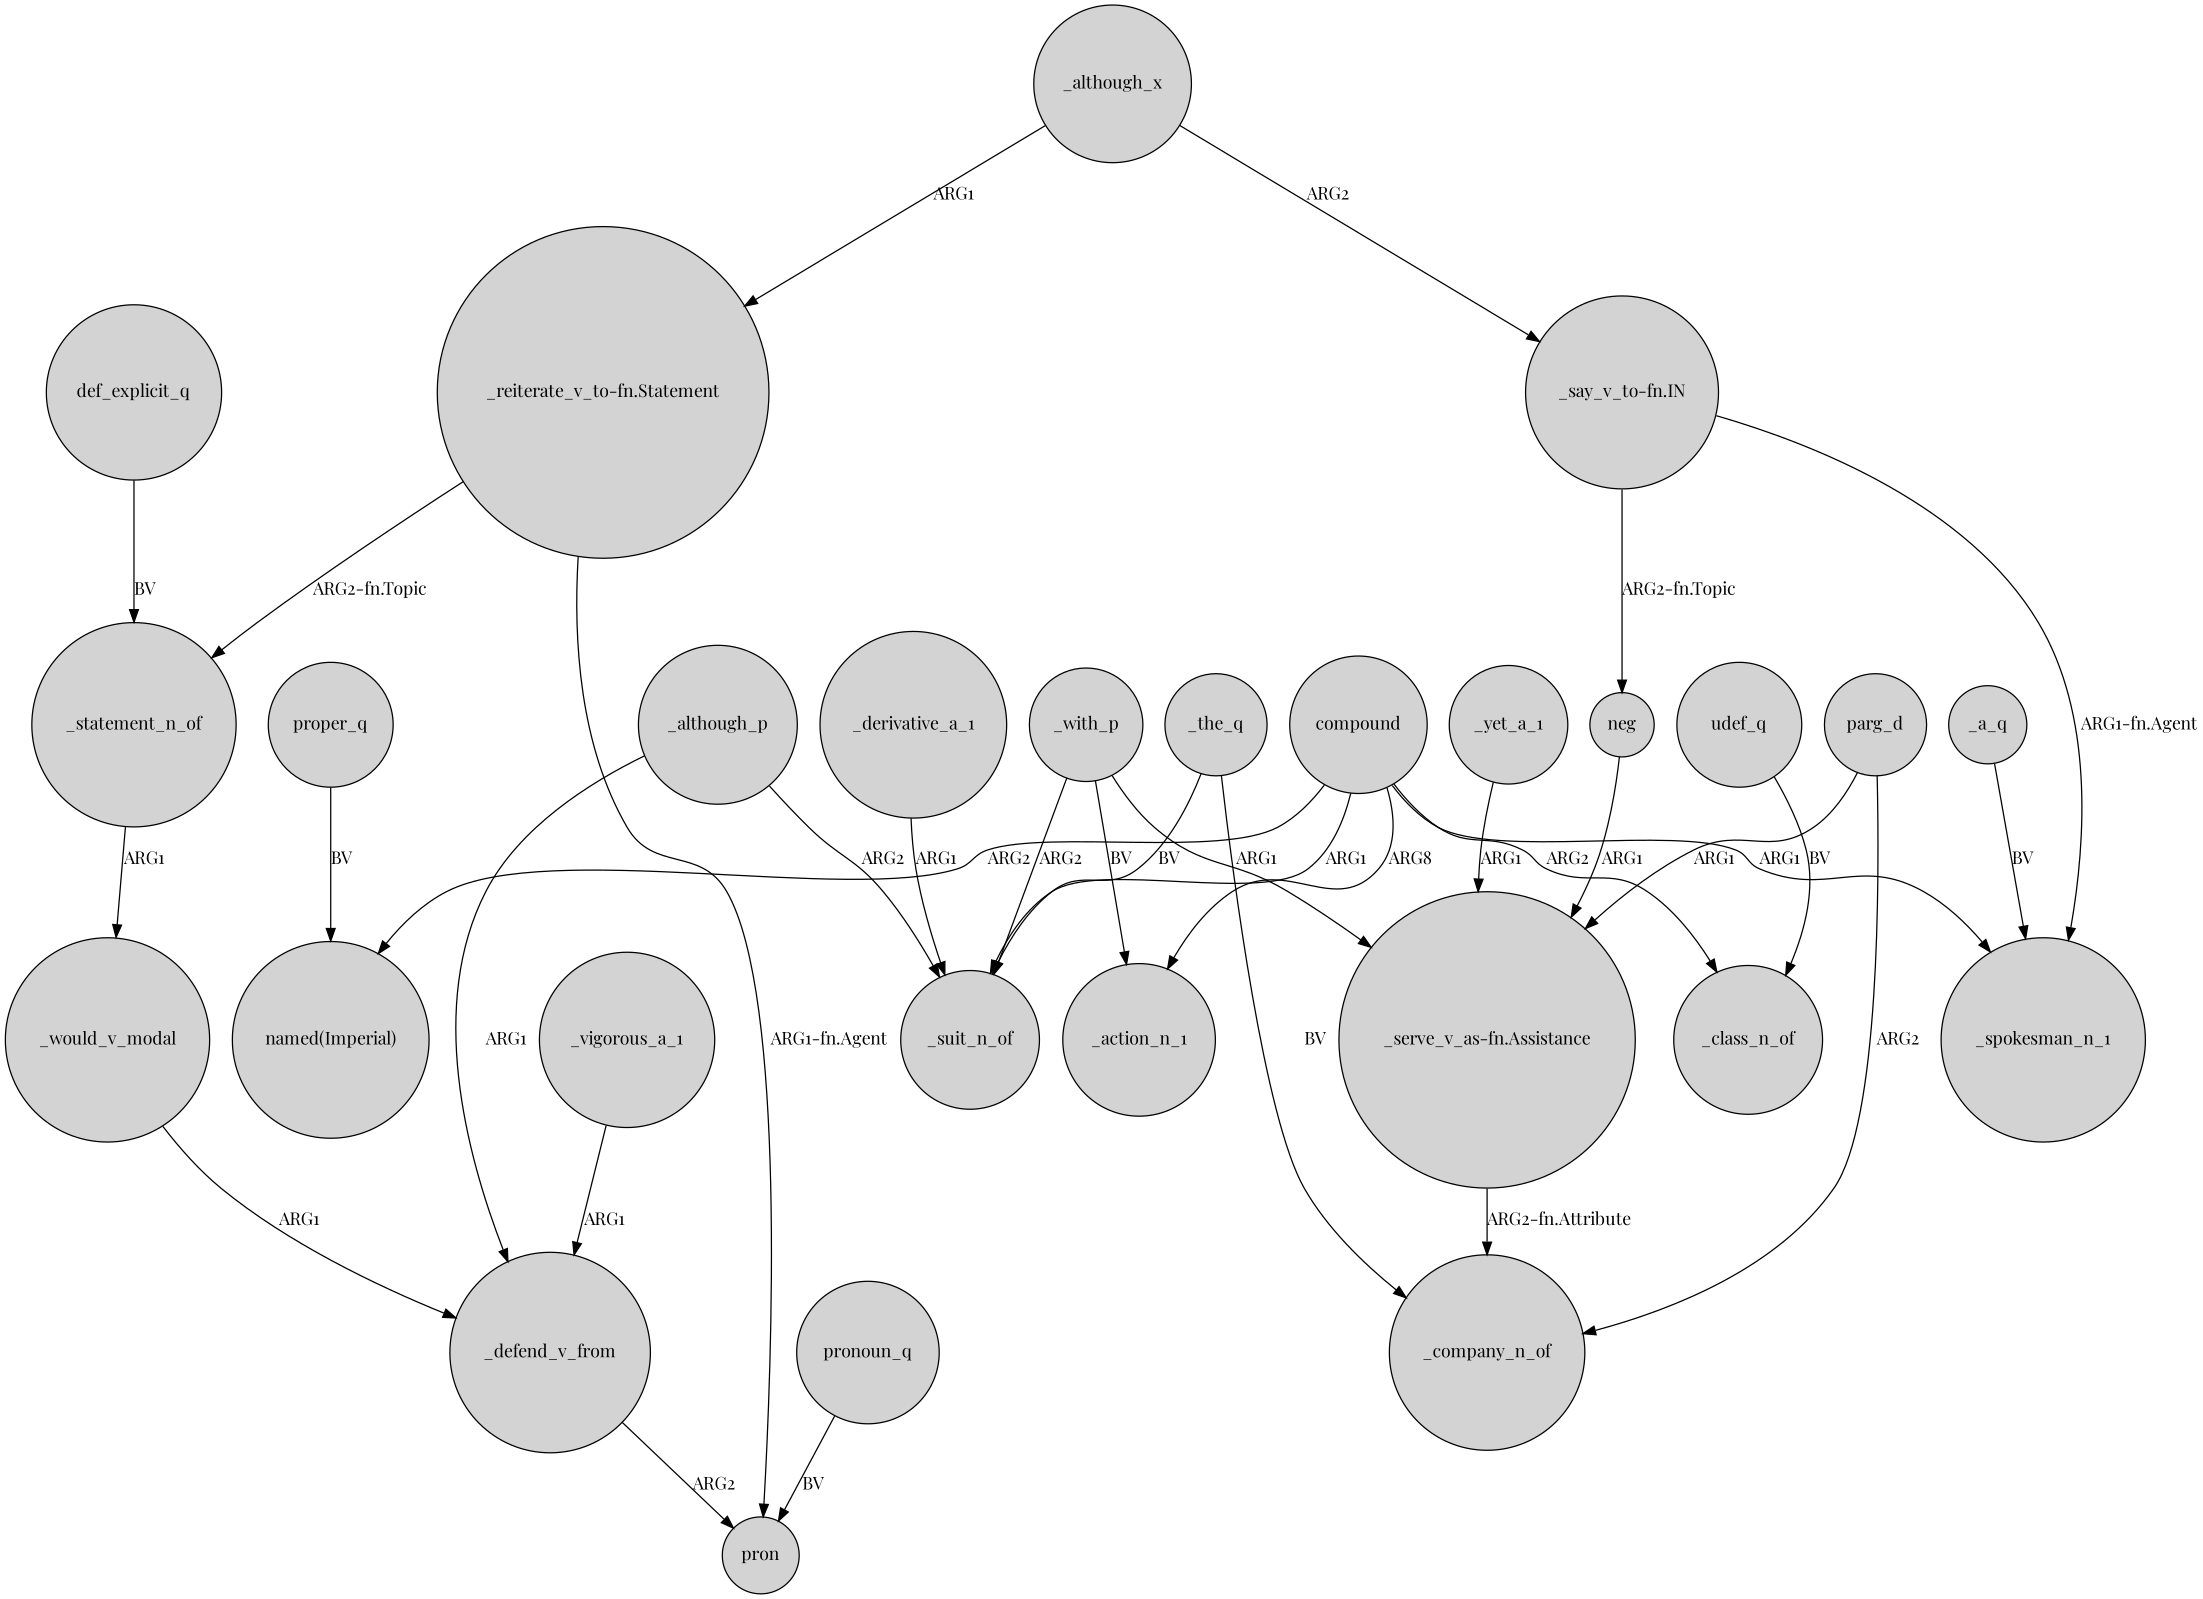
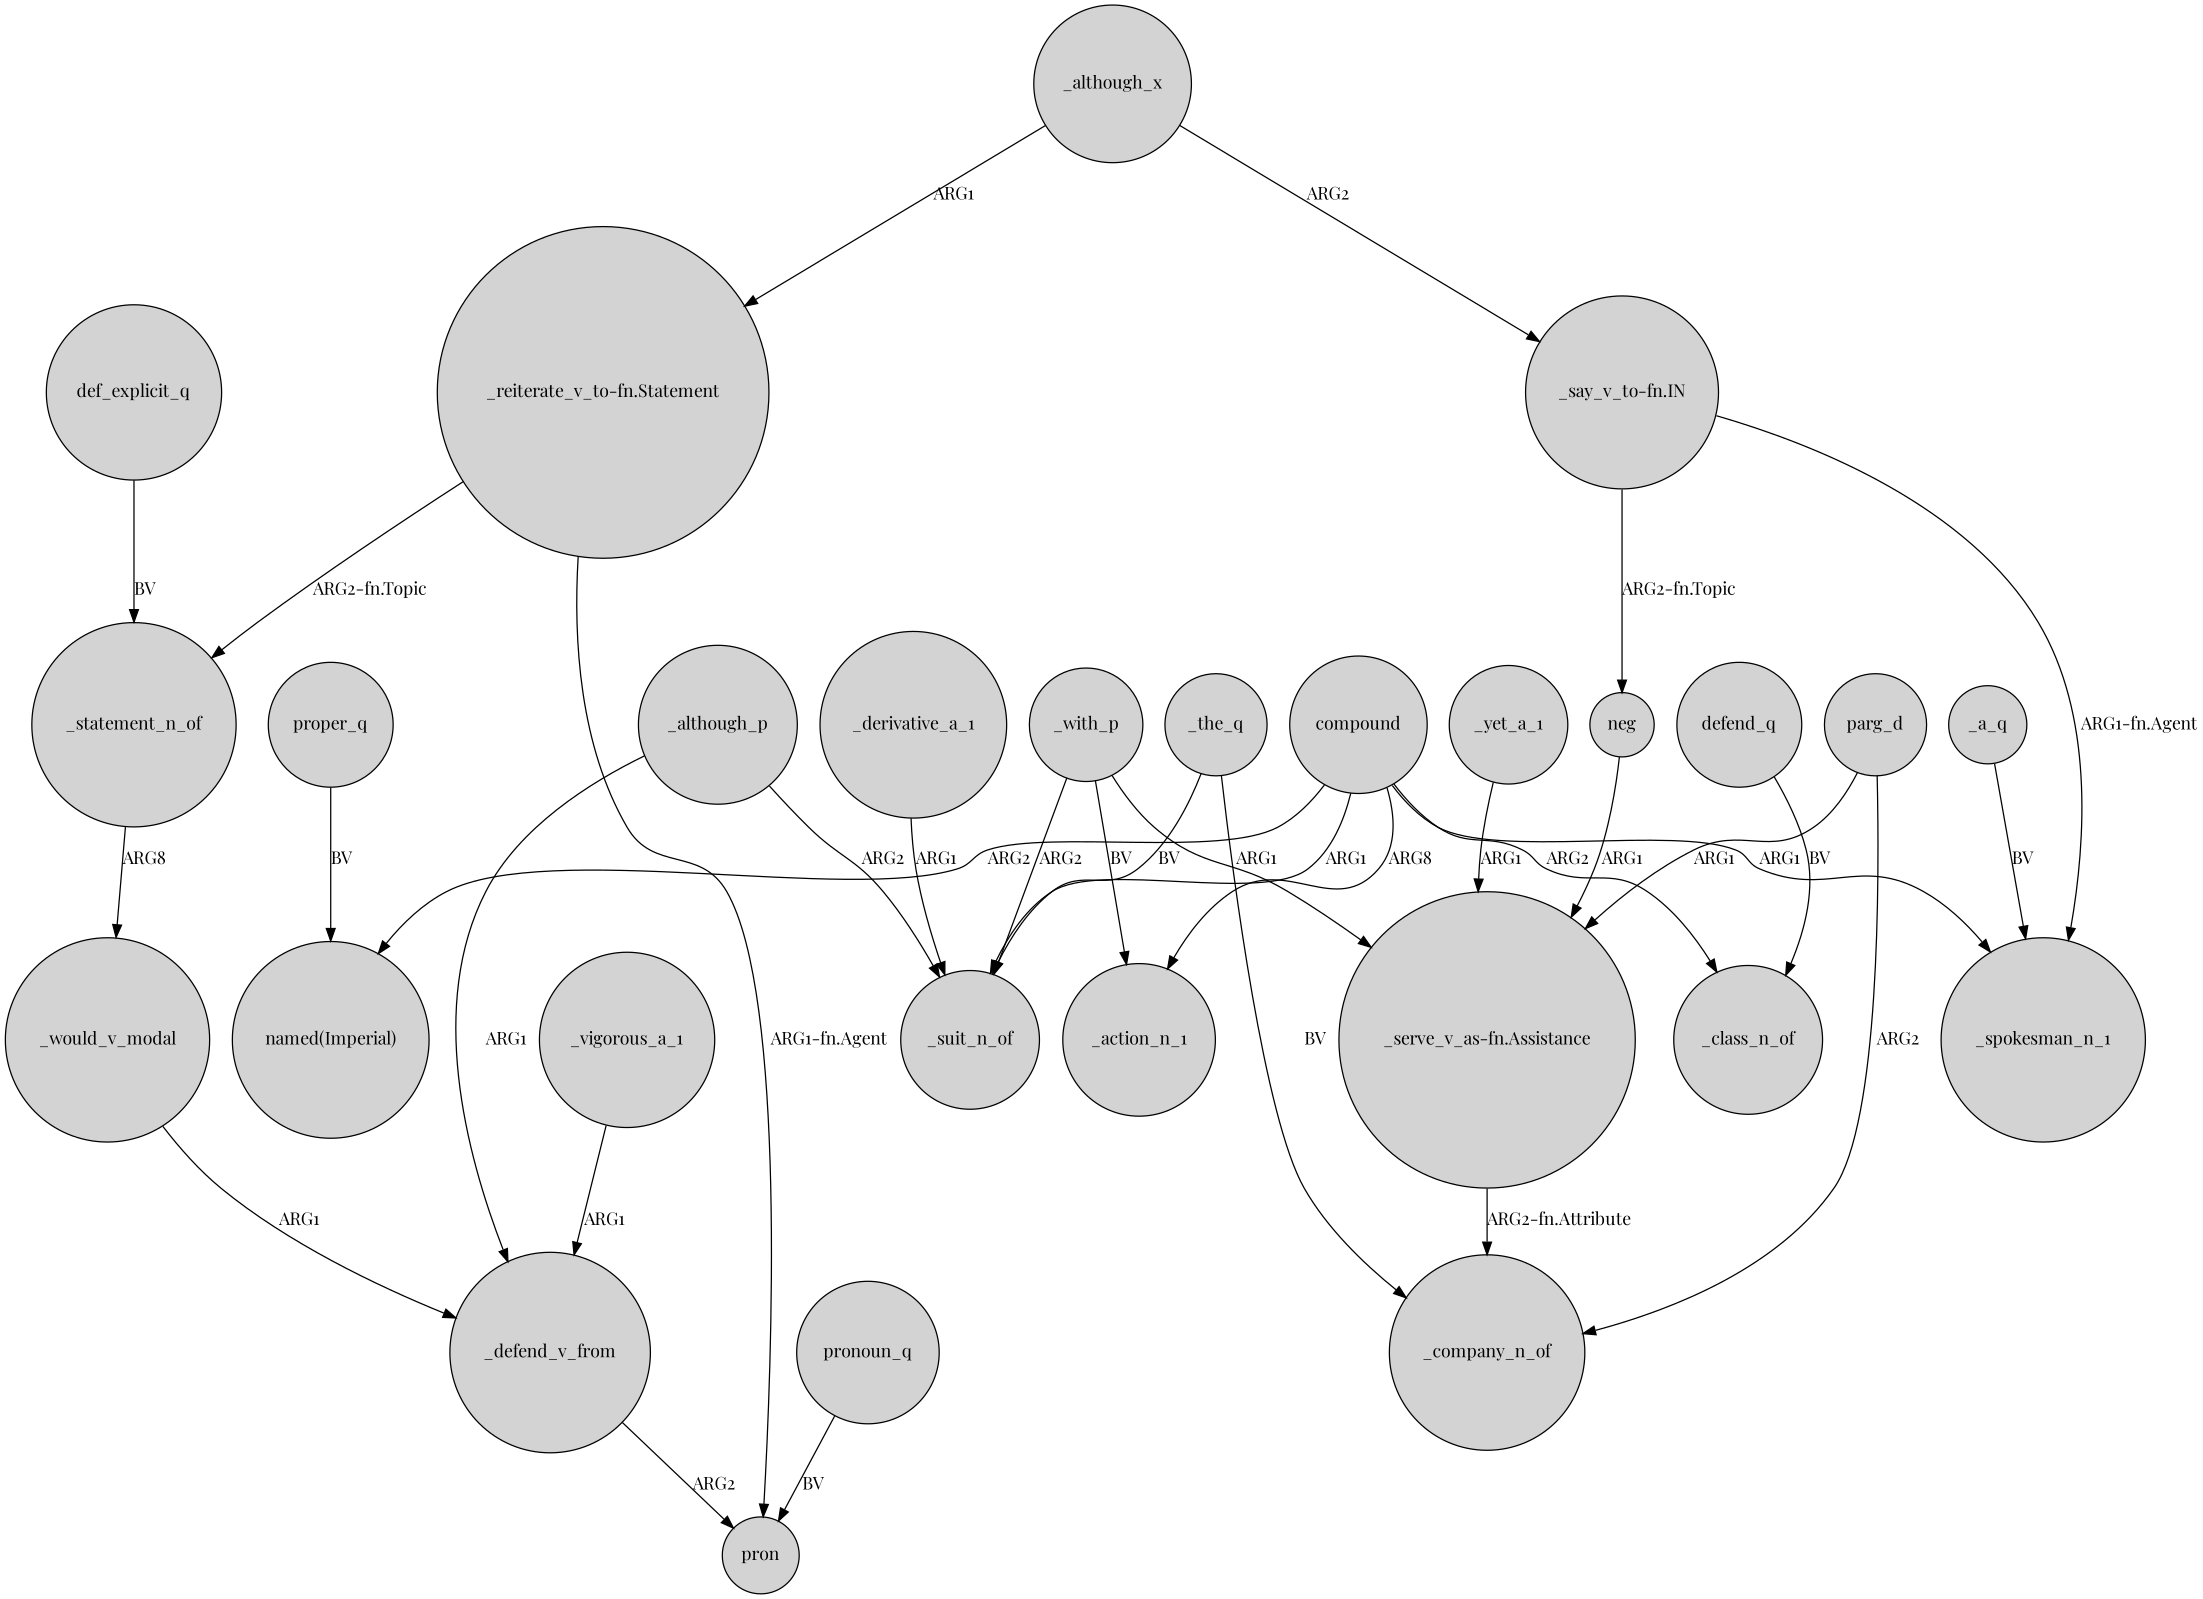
node "udef_q": label "udef_q" -> "defend_q"
edge "_statement_n_of" -> "_would_v_modal": label "ARG1" -> "ARG8"
